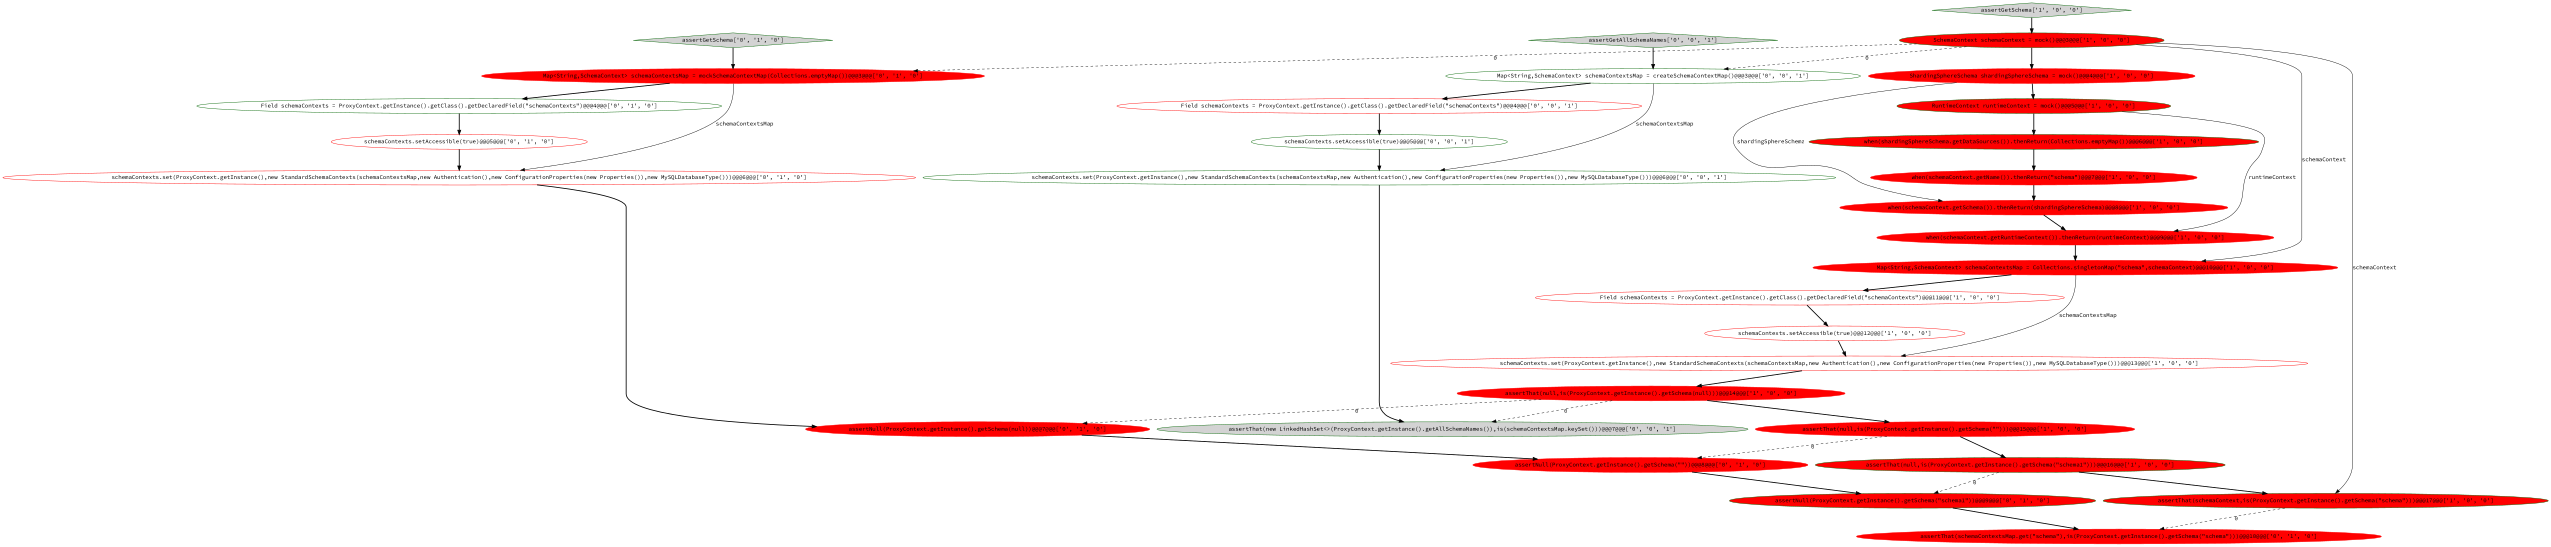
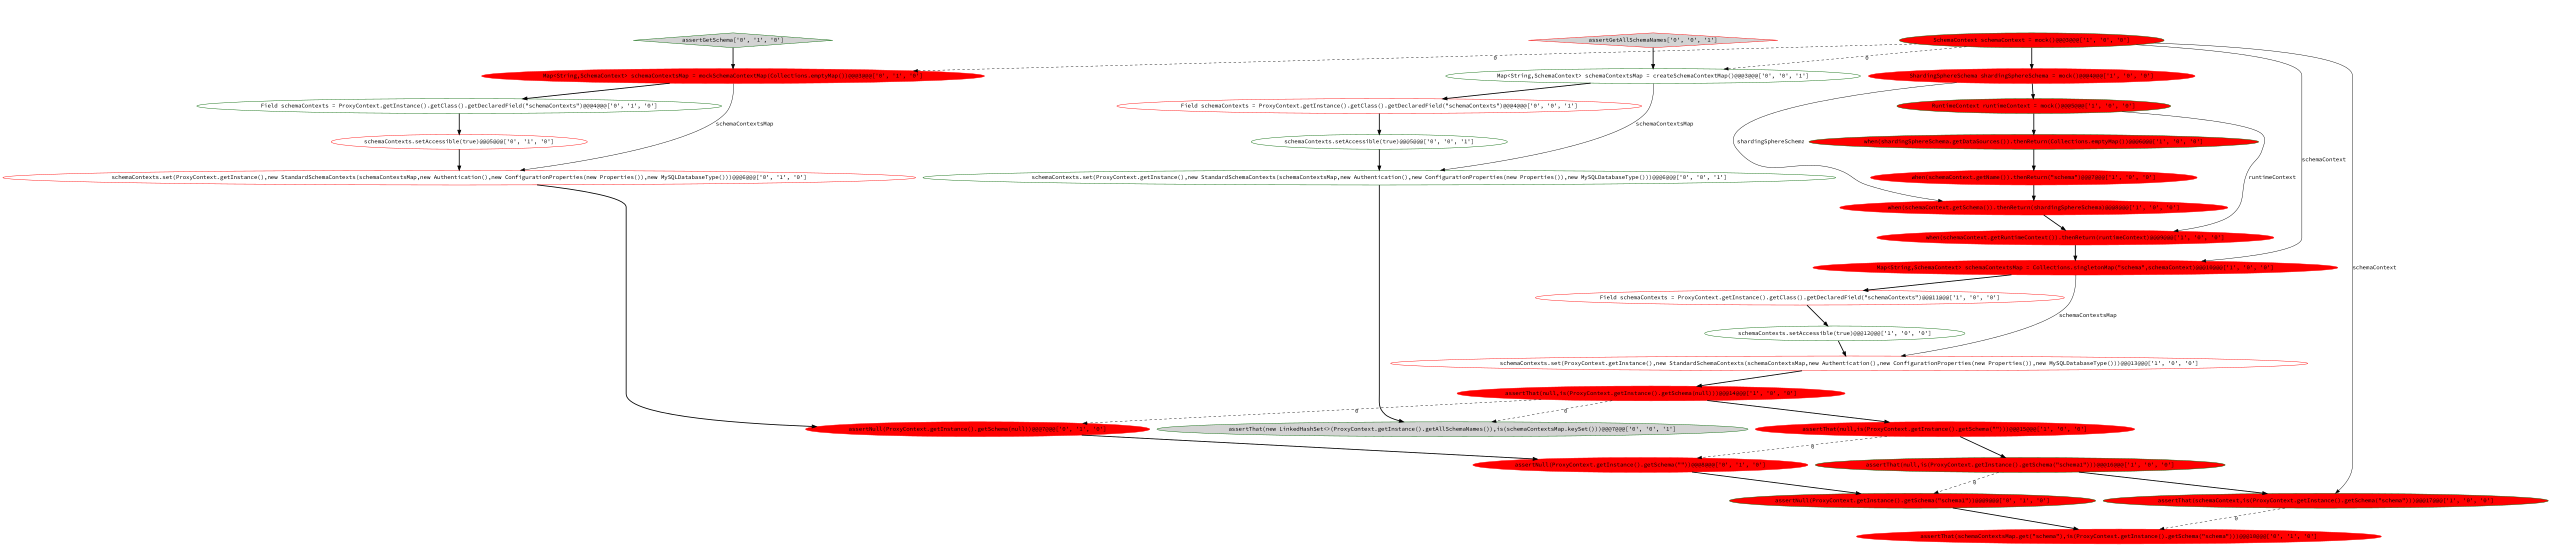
node "assertGetSchema['1', '0', '0']": removed
node "assertGetAllSchemaNames['0', '0', '1']": color darkgreen -> red
node "schemaContexts.setAccessible(true)@@@12@@@['1', '0', '0']": color red -> darkgreen
